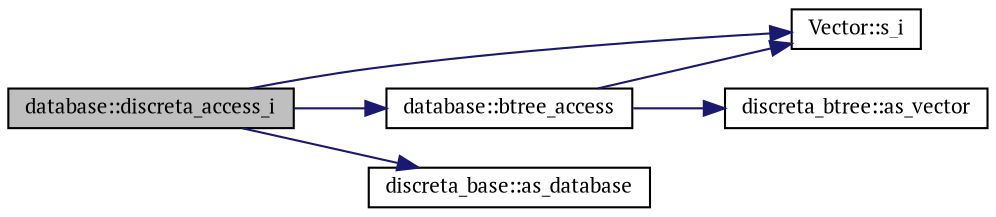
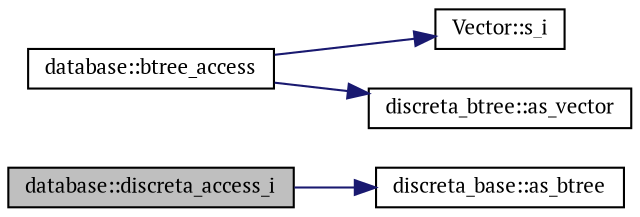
edge "database::discreta_access_i" -> "Vector::s_i": removed
edge "database::discreta_access_i" -> "database::btree_access": removed
node "discreta_base::as_database": label "discreta_base::as_database" -> "discreta_base::as_btree"
